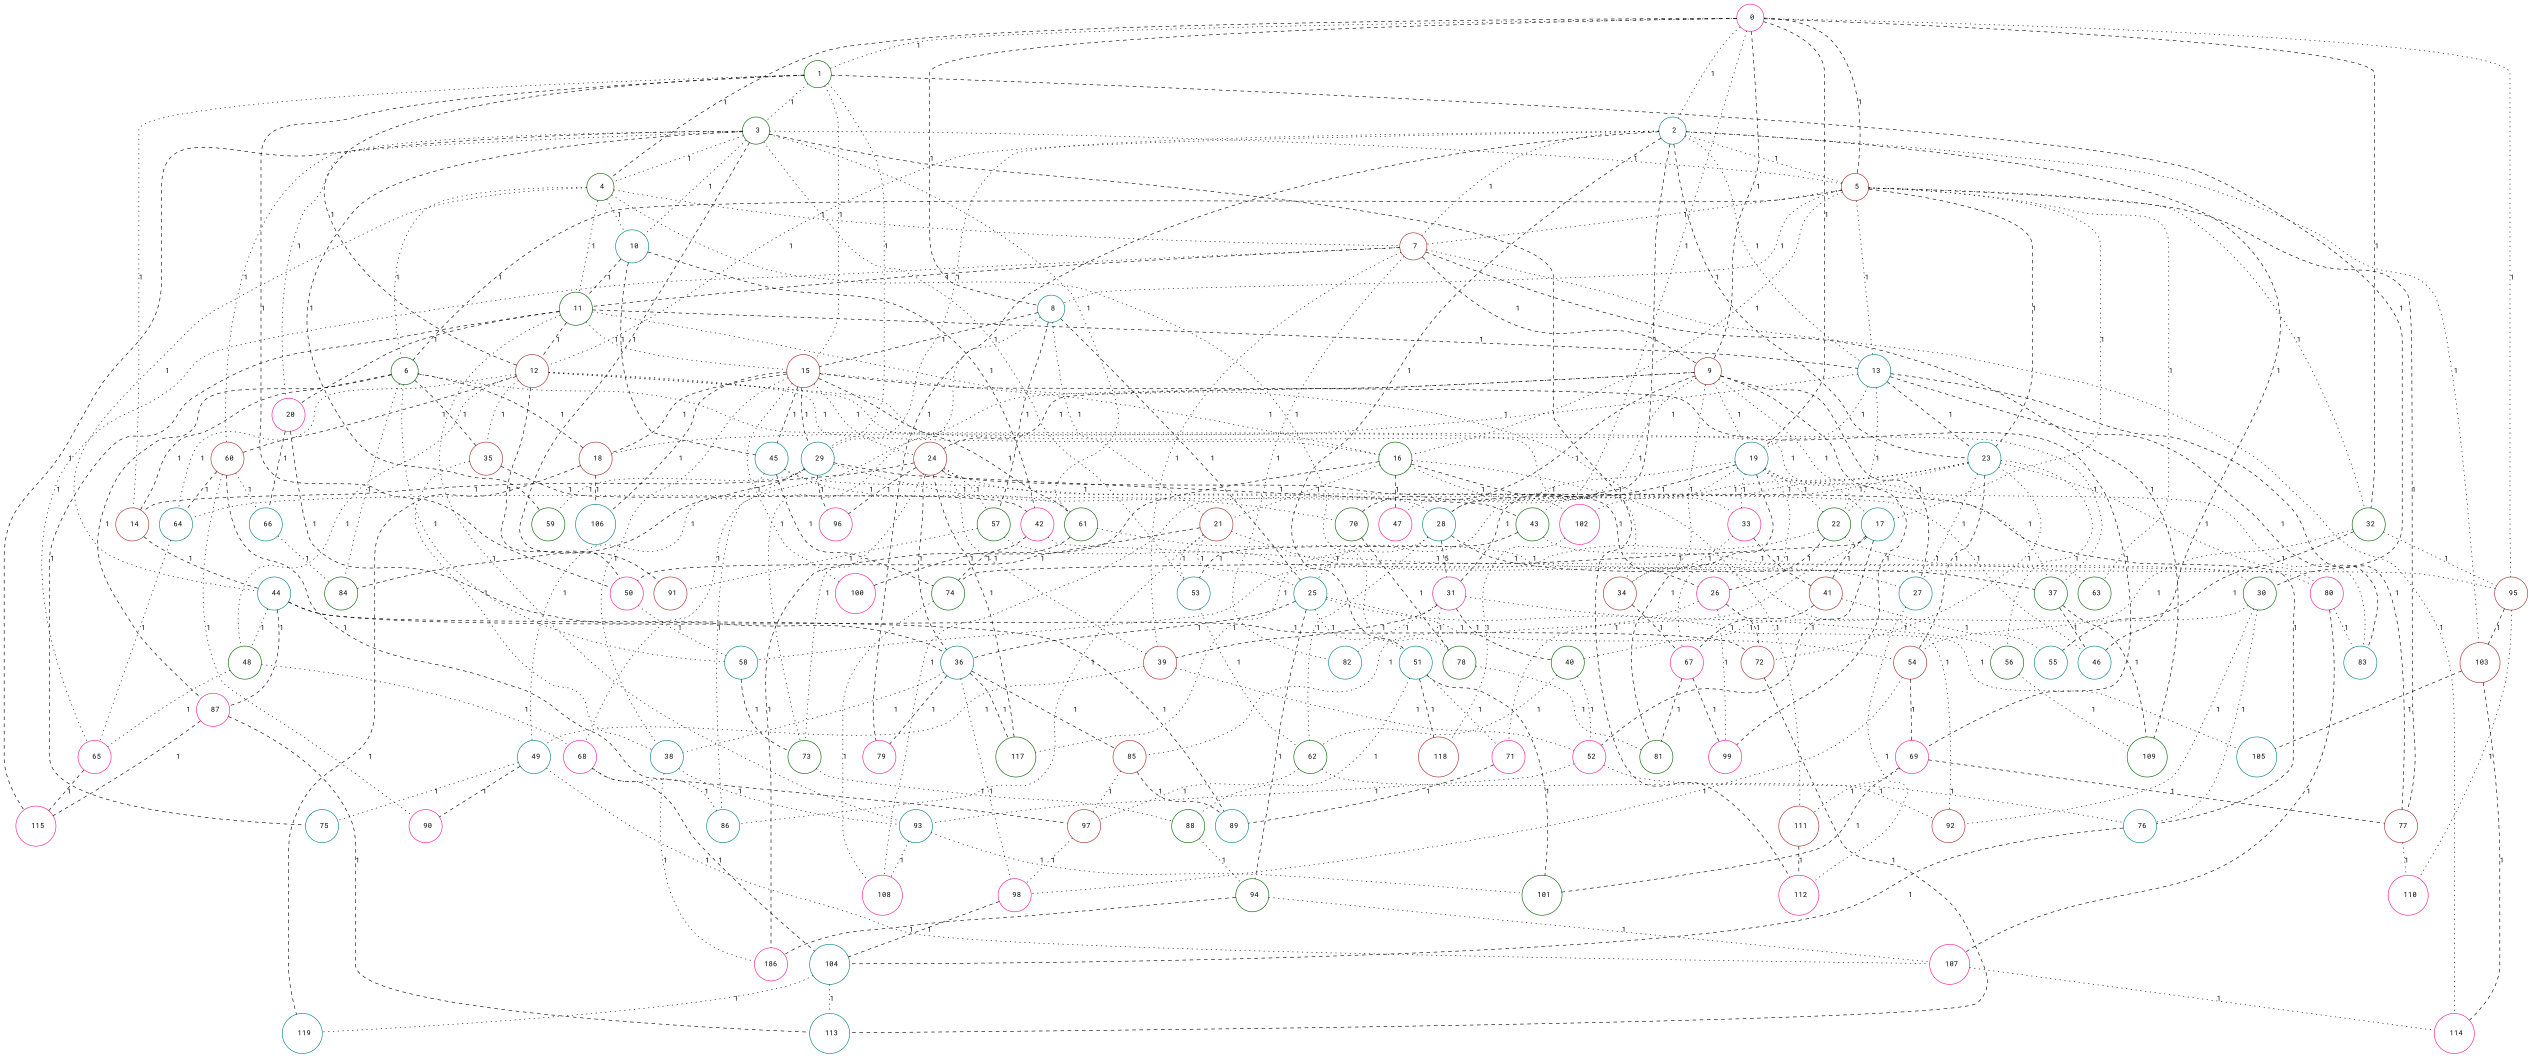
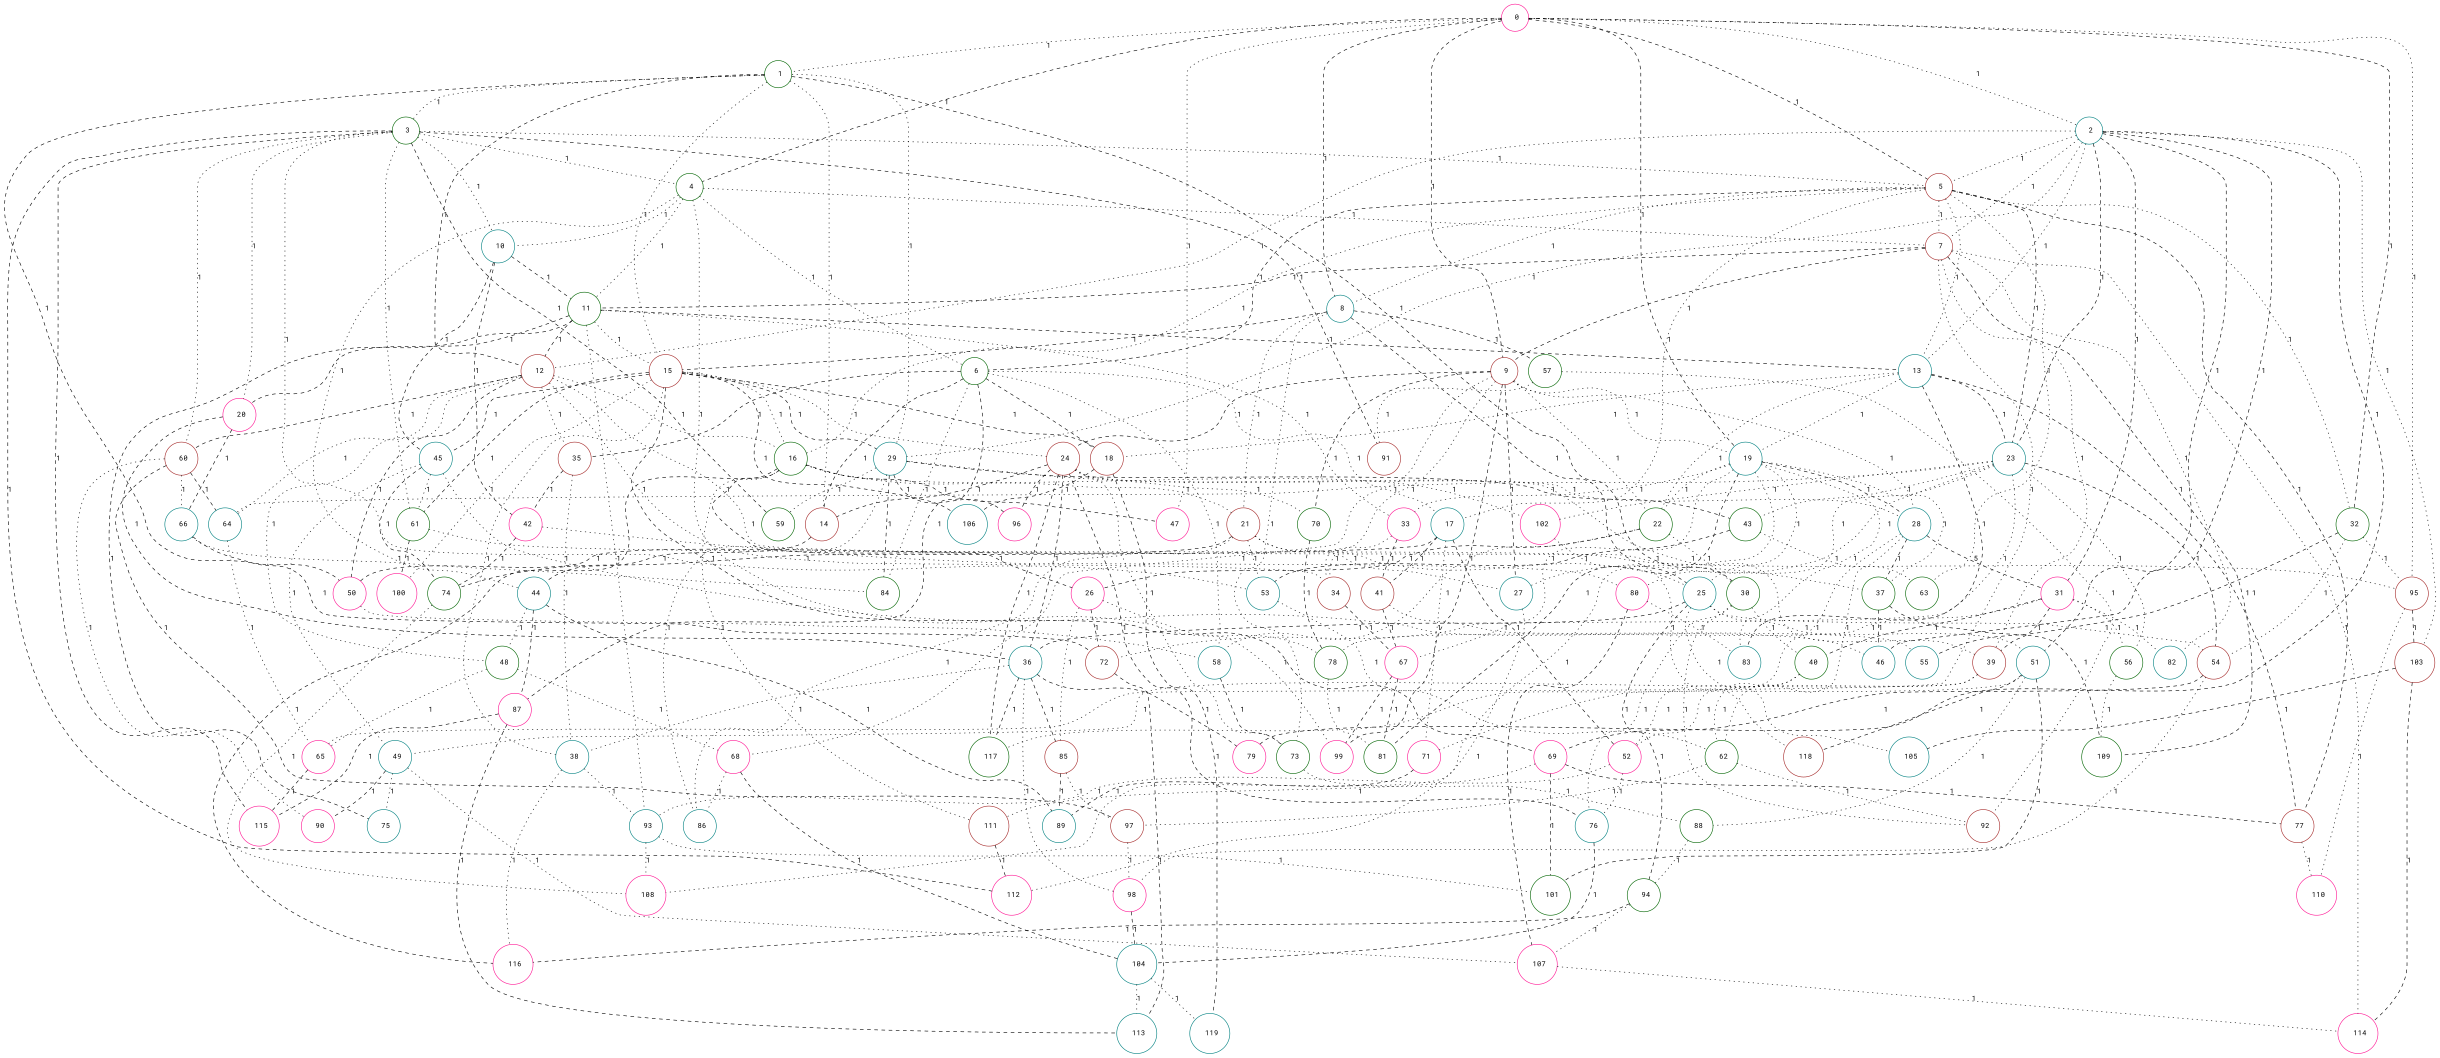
edge "24" -- "57": removed, label "1"
edge "44" -- "72": now "66" -- "72"
node "186": label "186" -> "116"
